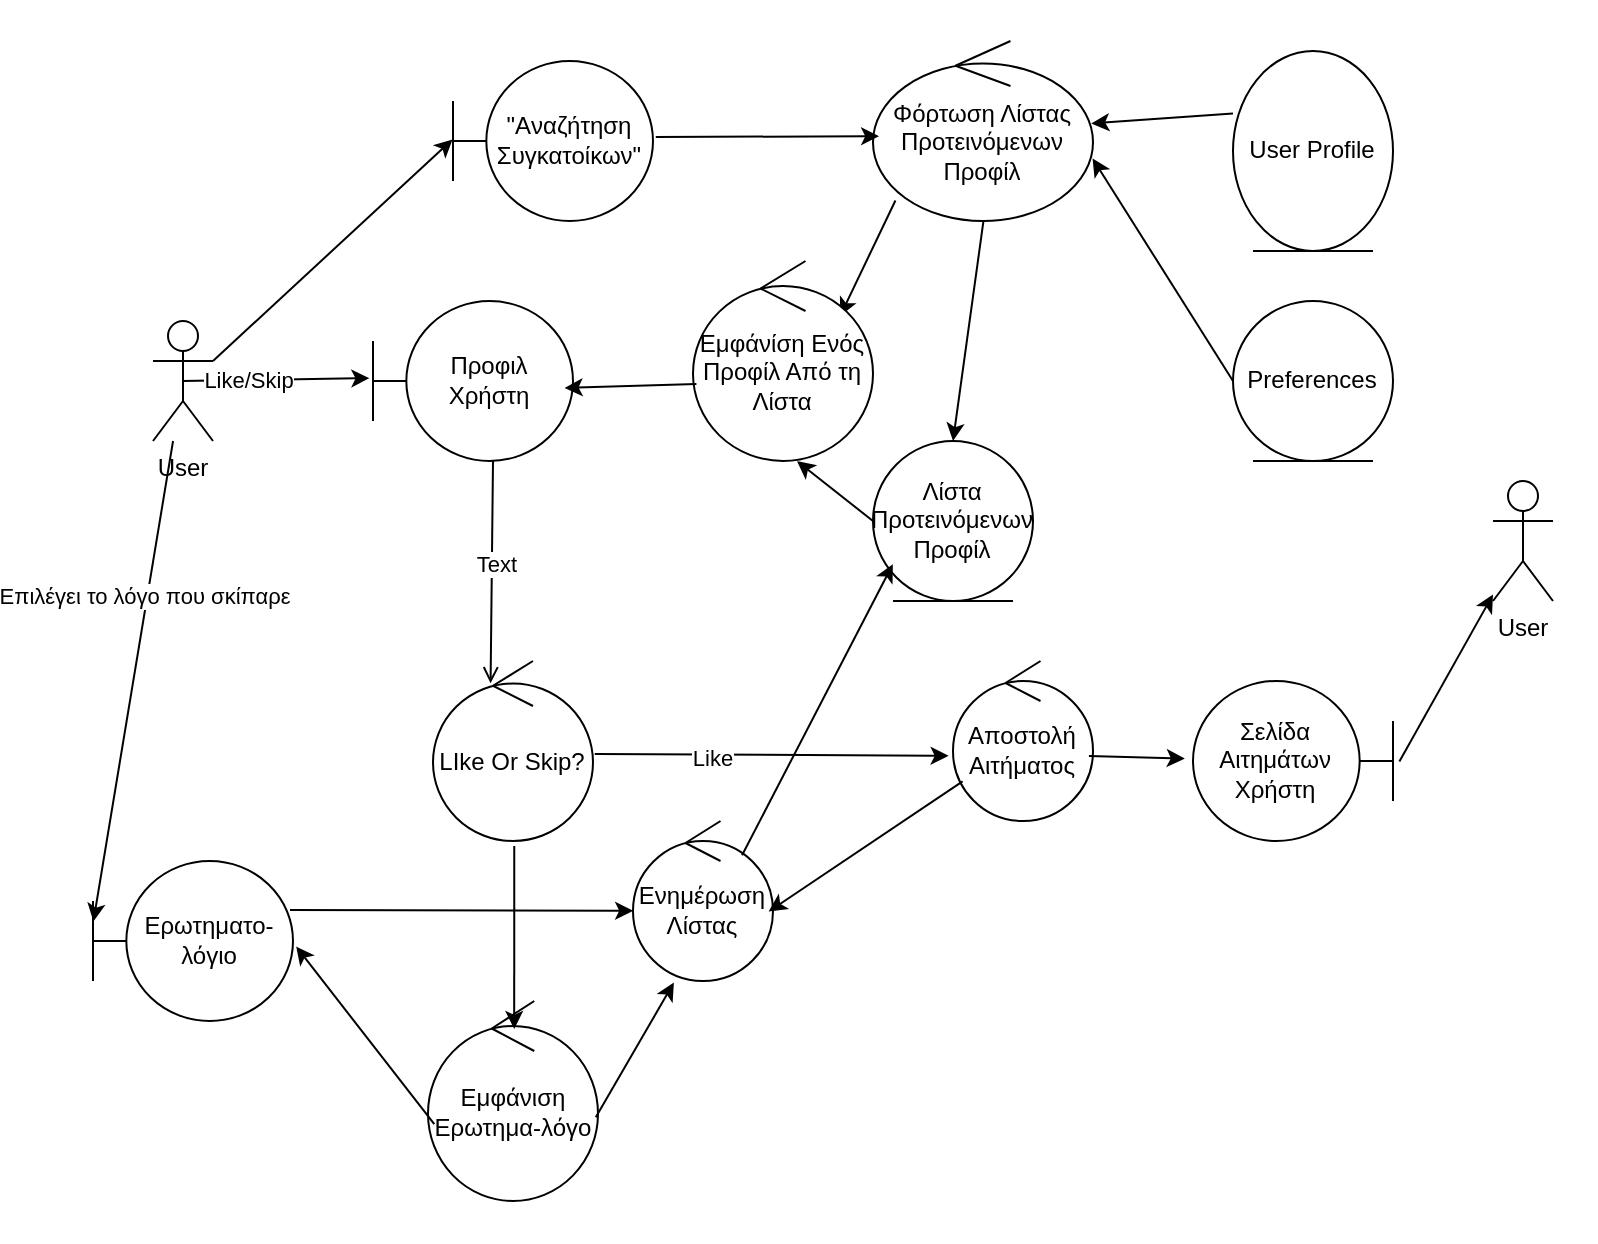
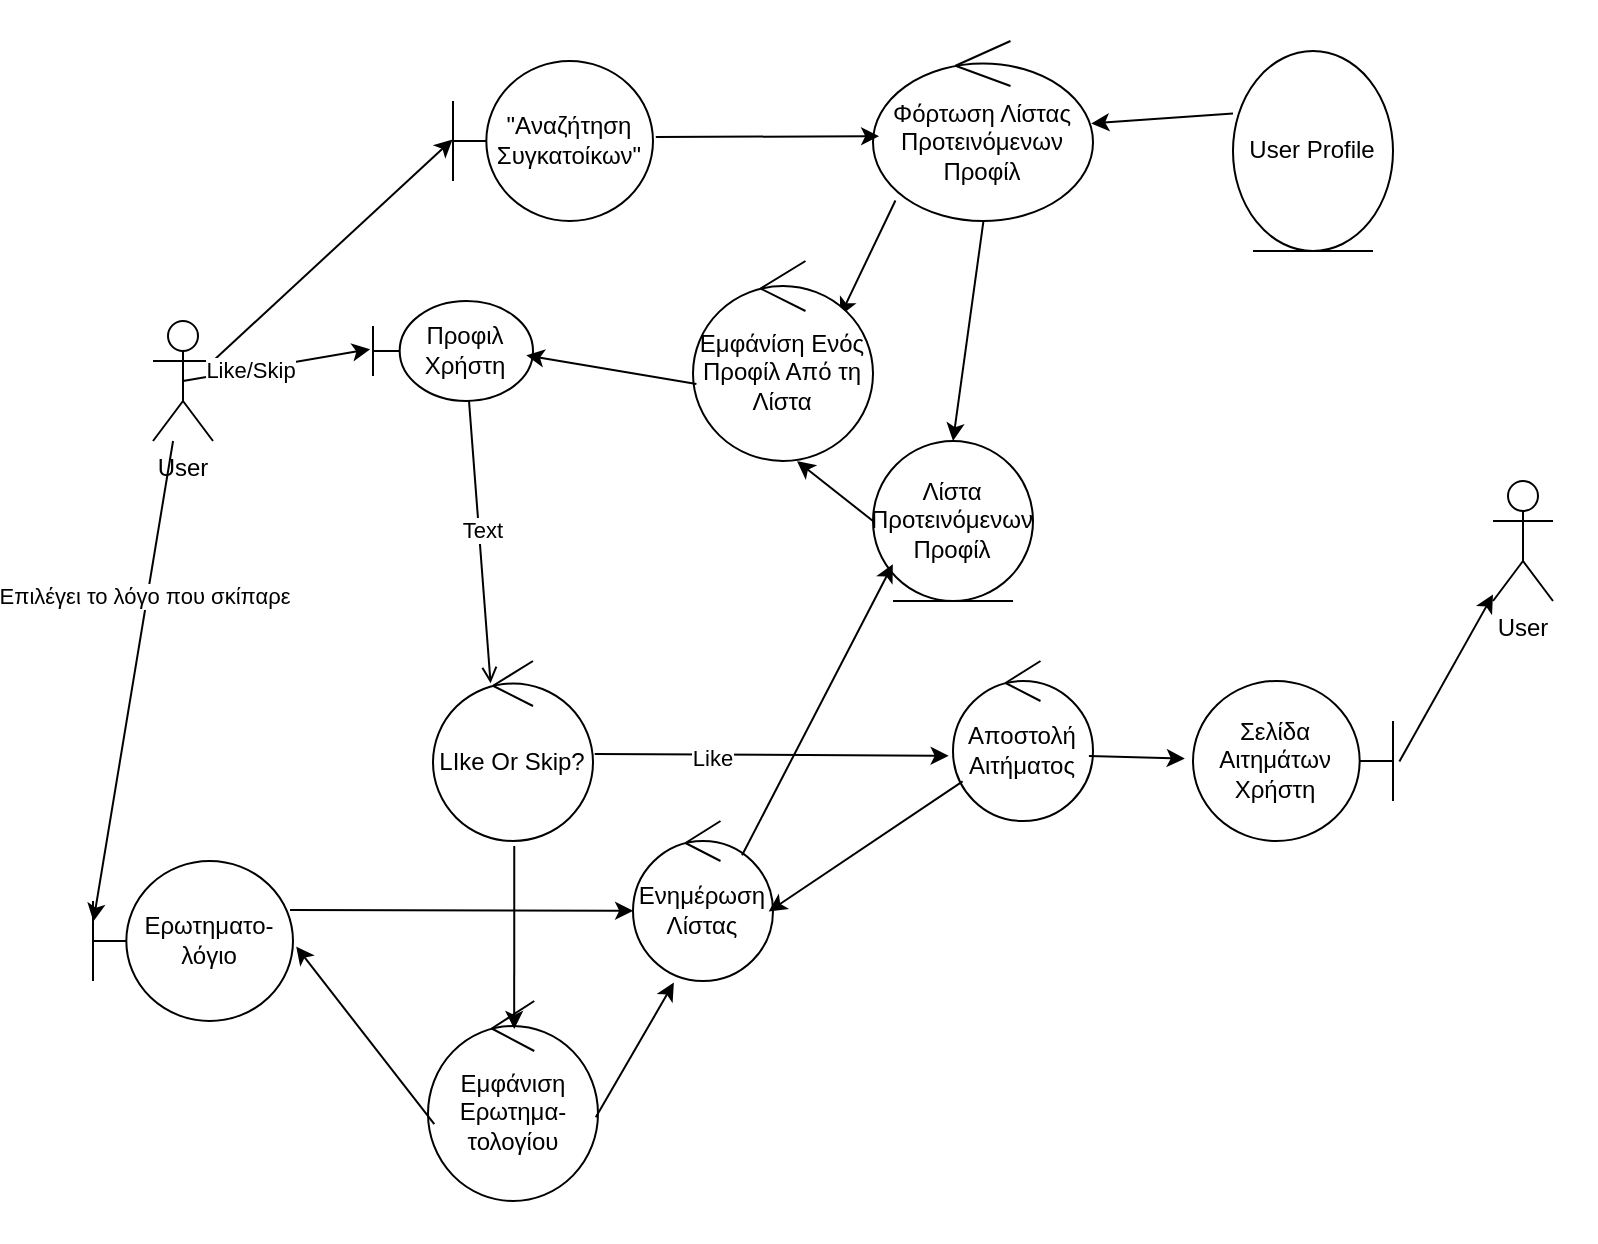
edge "Preferences" -> "Φόρτωση Λίστας Προτεινόμενων Προφίλ": removed
node "Προφιλ Χρήστη": size 200x160 -> 160x100
node "Preferences": removed
node "Eμφάνιση Ερωτημα-λόγο": label "Eμφάνιση Ερωτημα-λόγο" -> "Eμφάνιση Ερωτημα-τολογίου"
